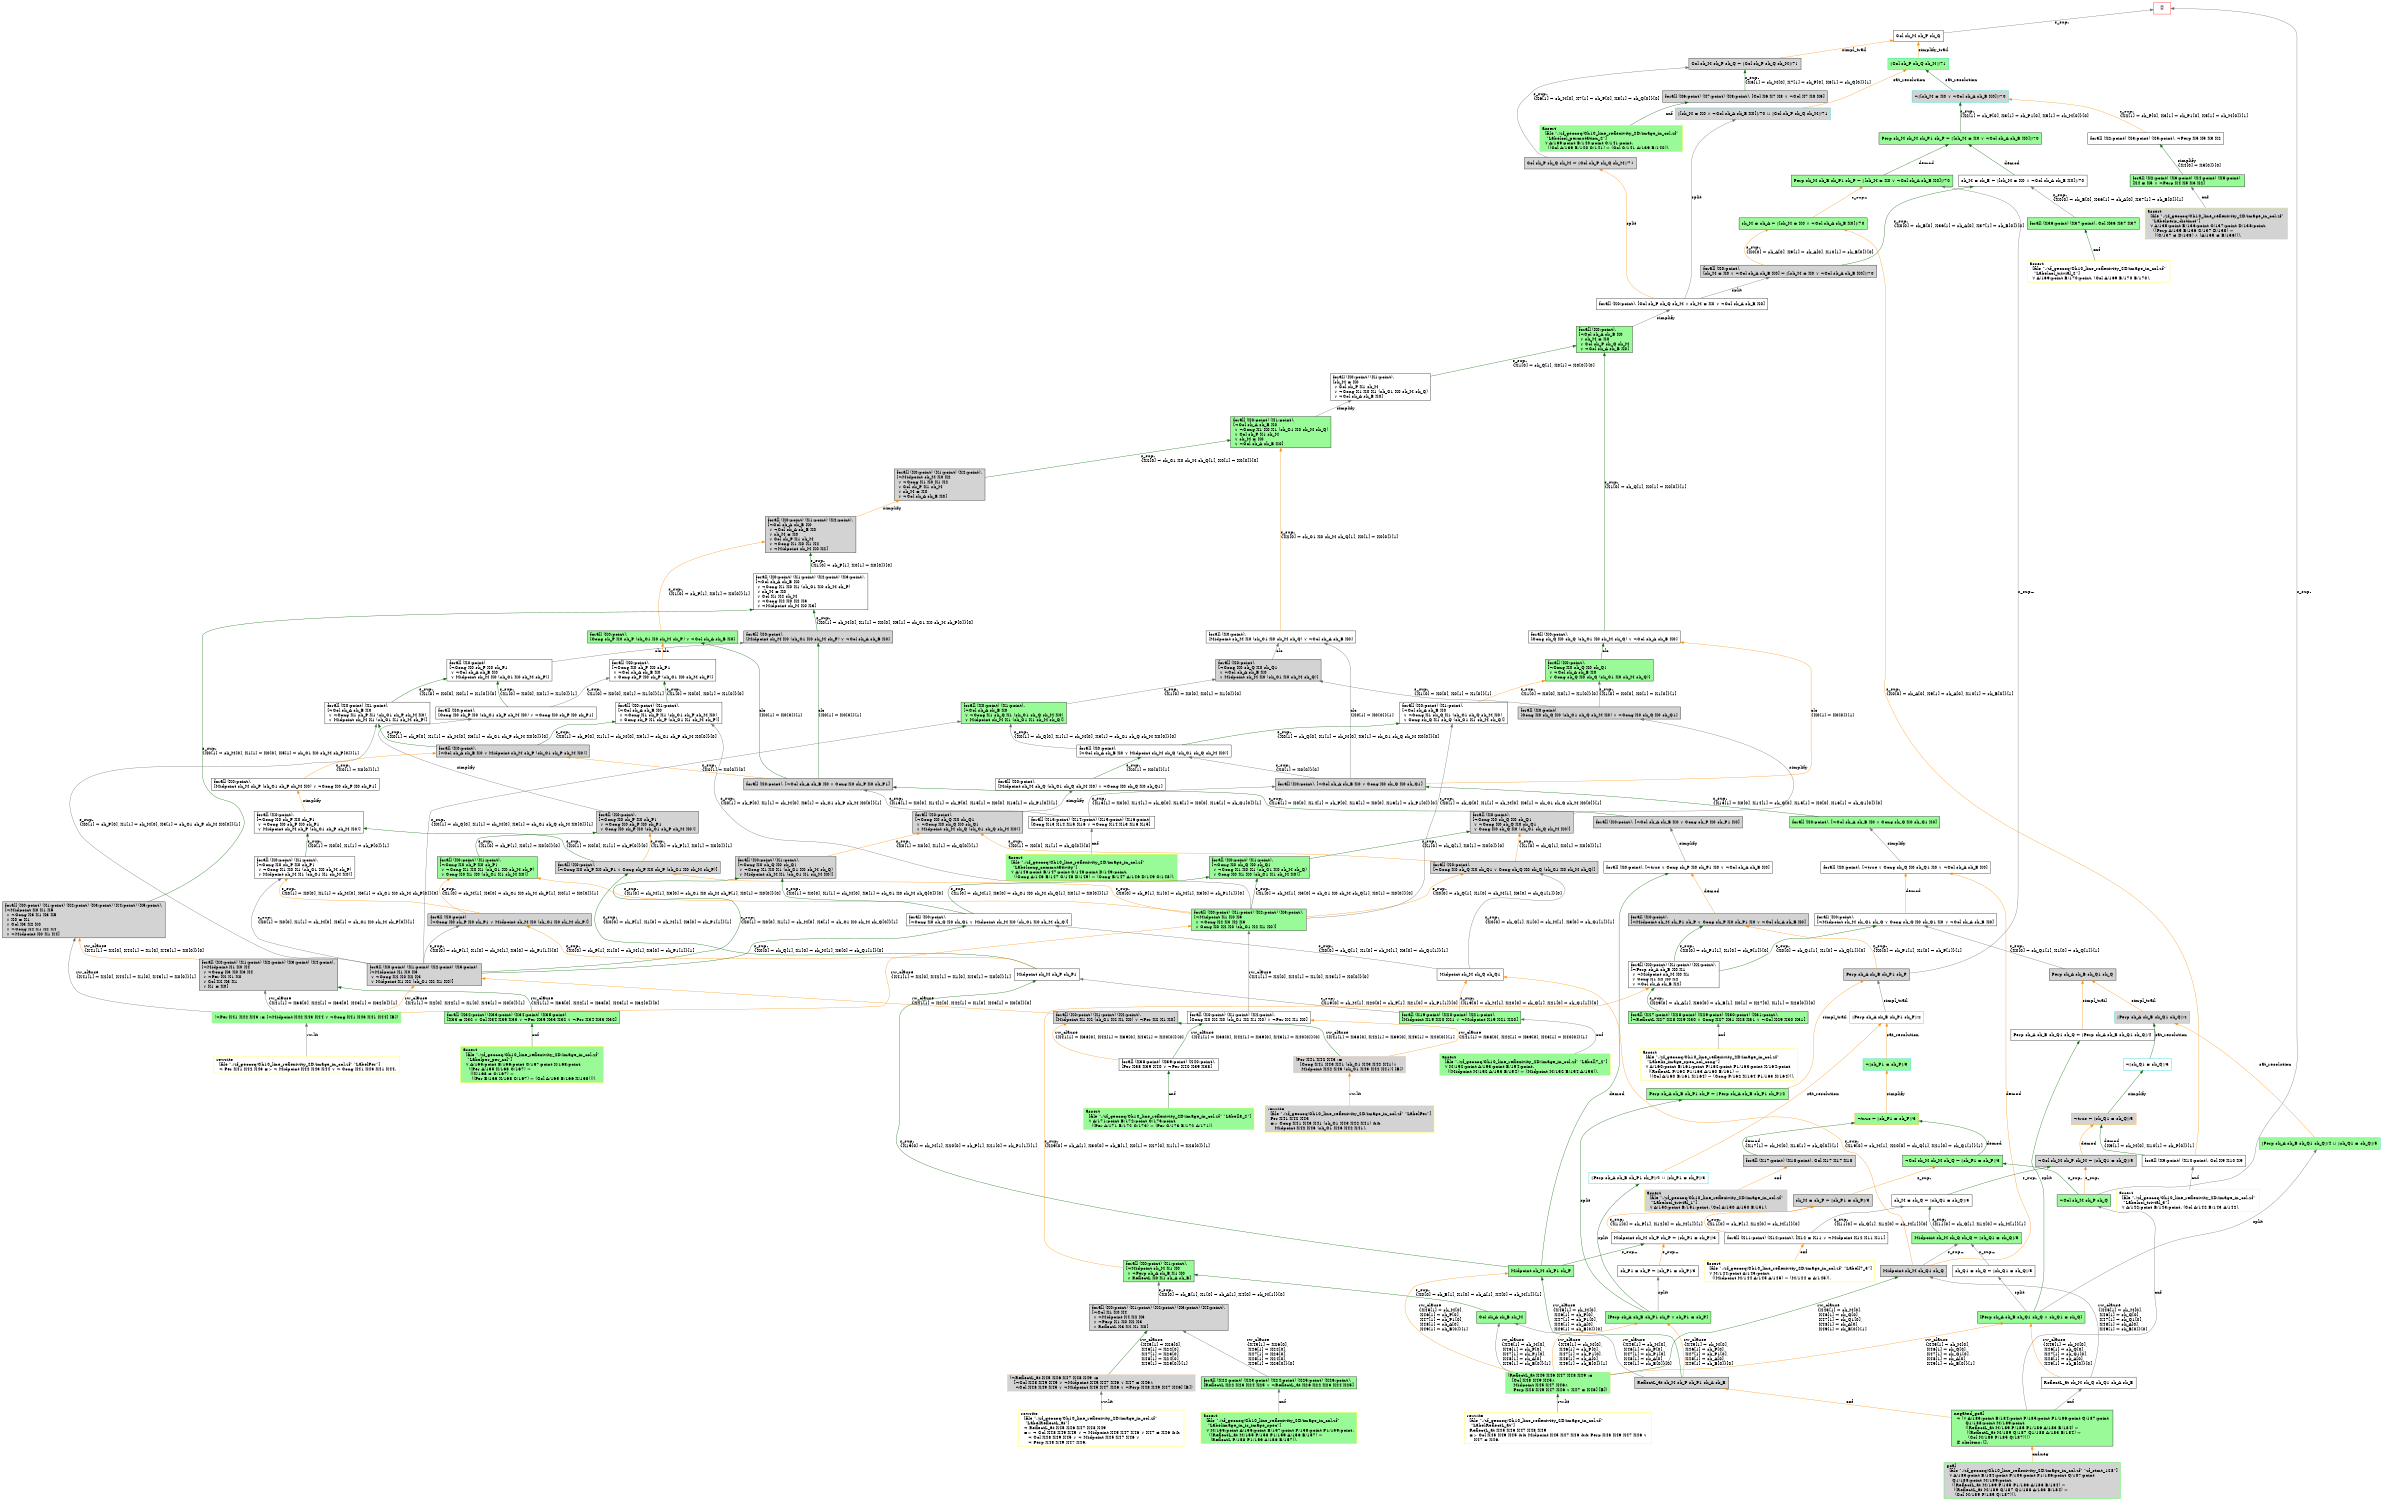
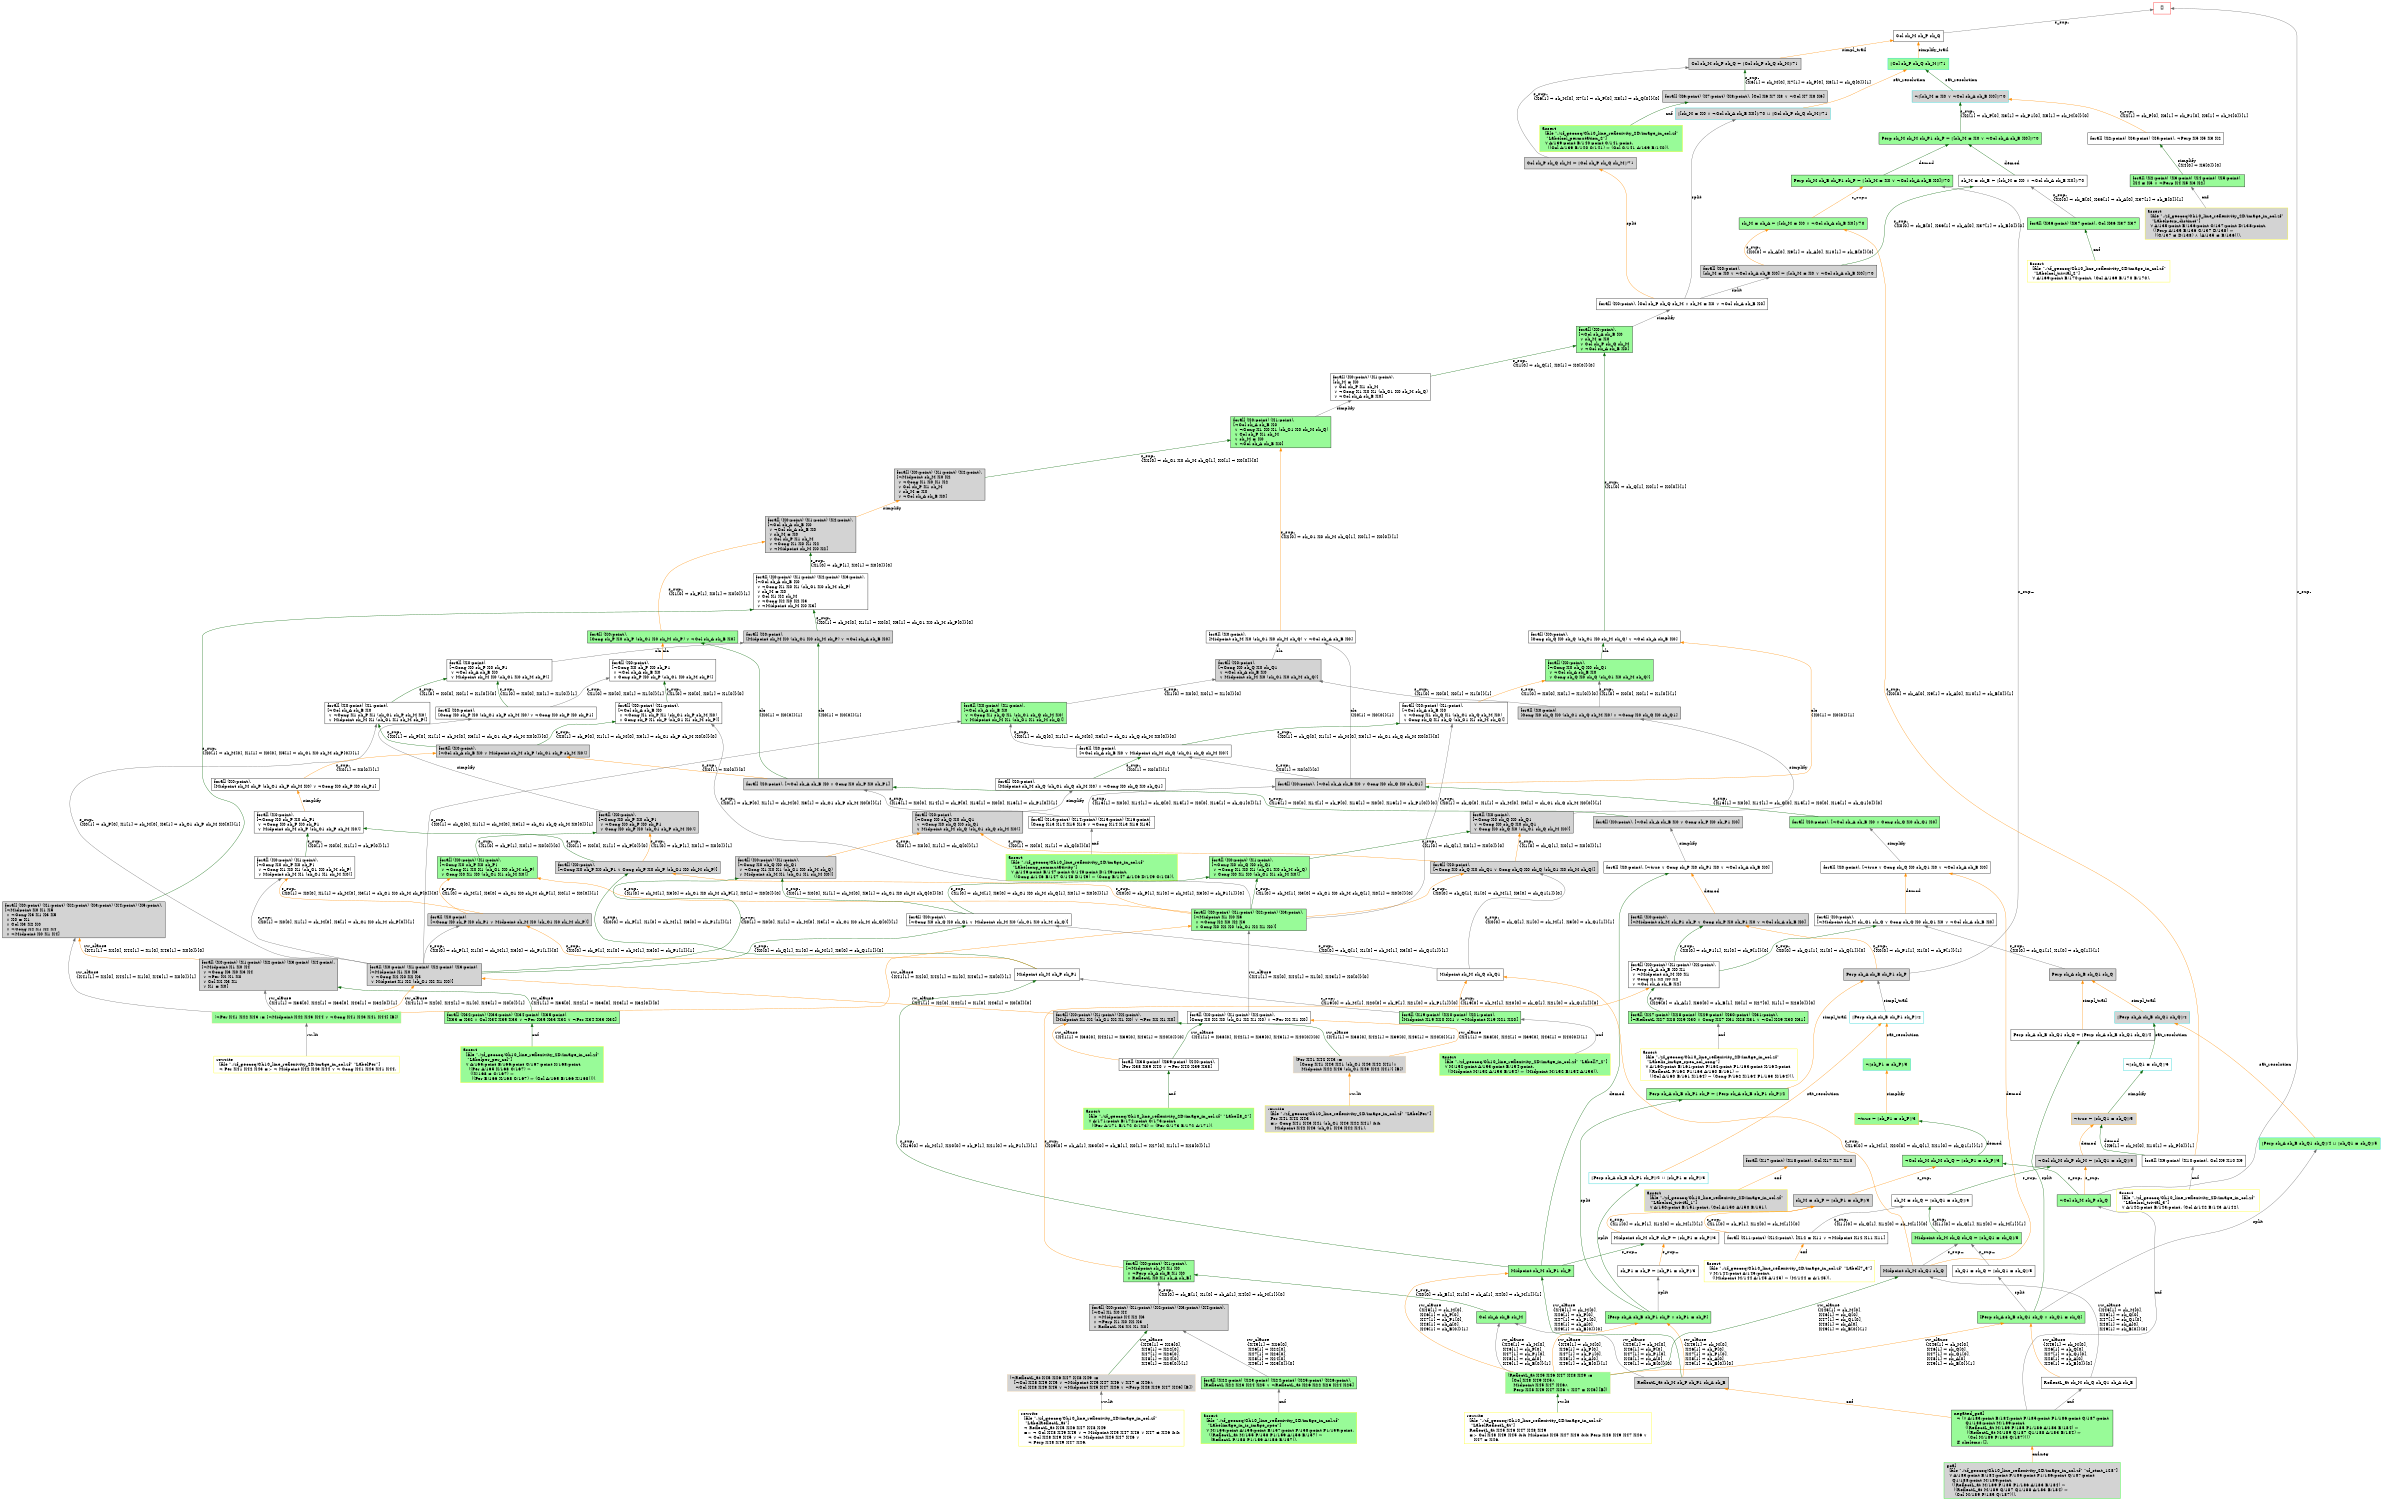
edge "forall (X17:point) (X18:point). Col X17 X17 X18" -> "¬true ← ⟦sk_P1 = sk_P⟧/3": removed, label "demod {X17[1] → sk_M[0], X18[1] → sk_Q[0]}[1]"
